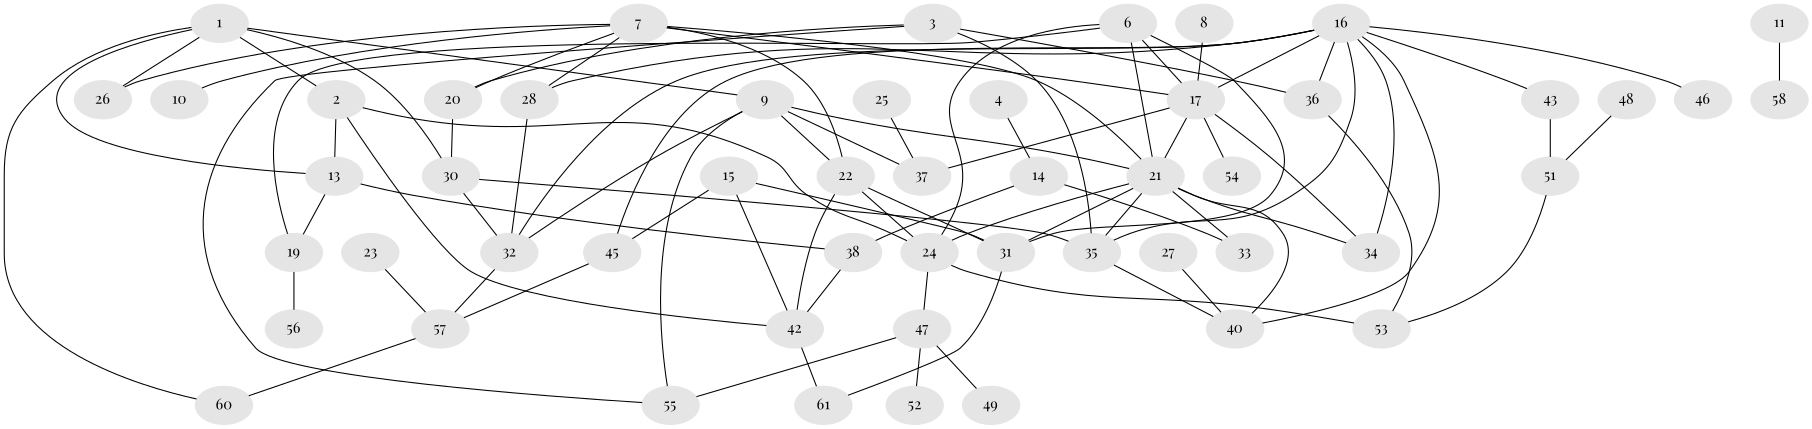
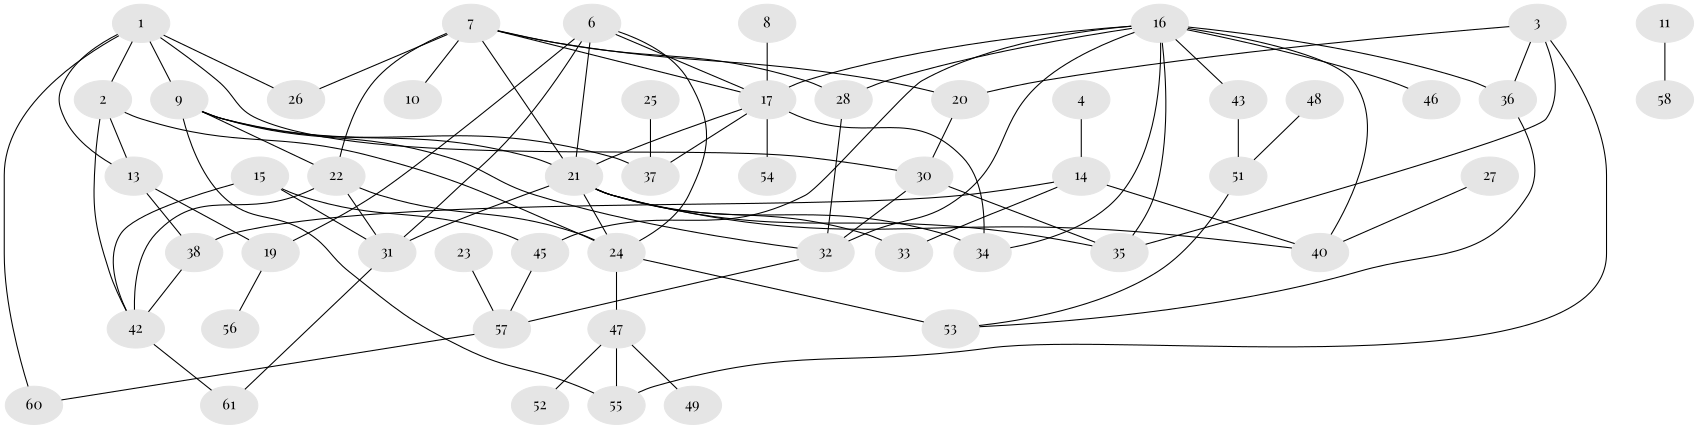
edge "35" -- "40": now "14" -- "40"
